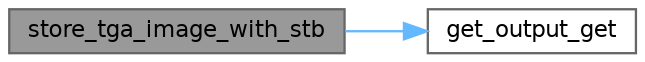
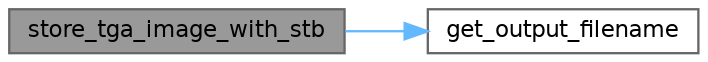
node "get_output_get": label "get_output_get" -> "get_output_filename"
